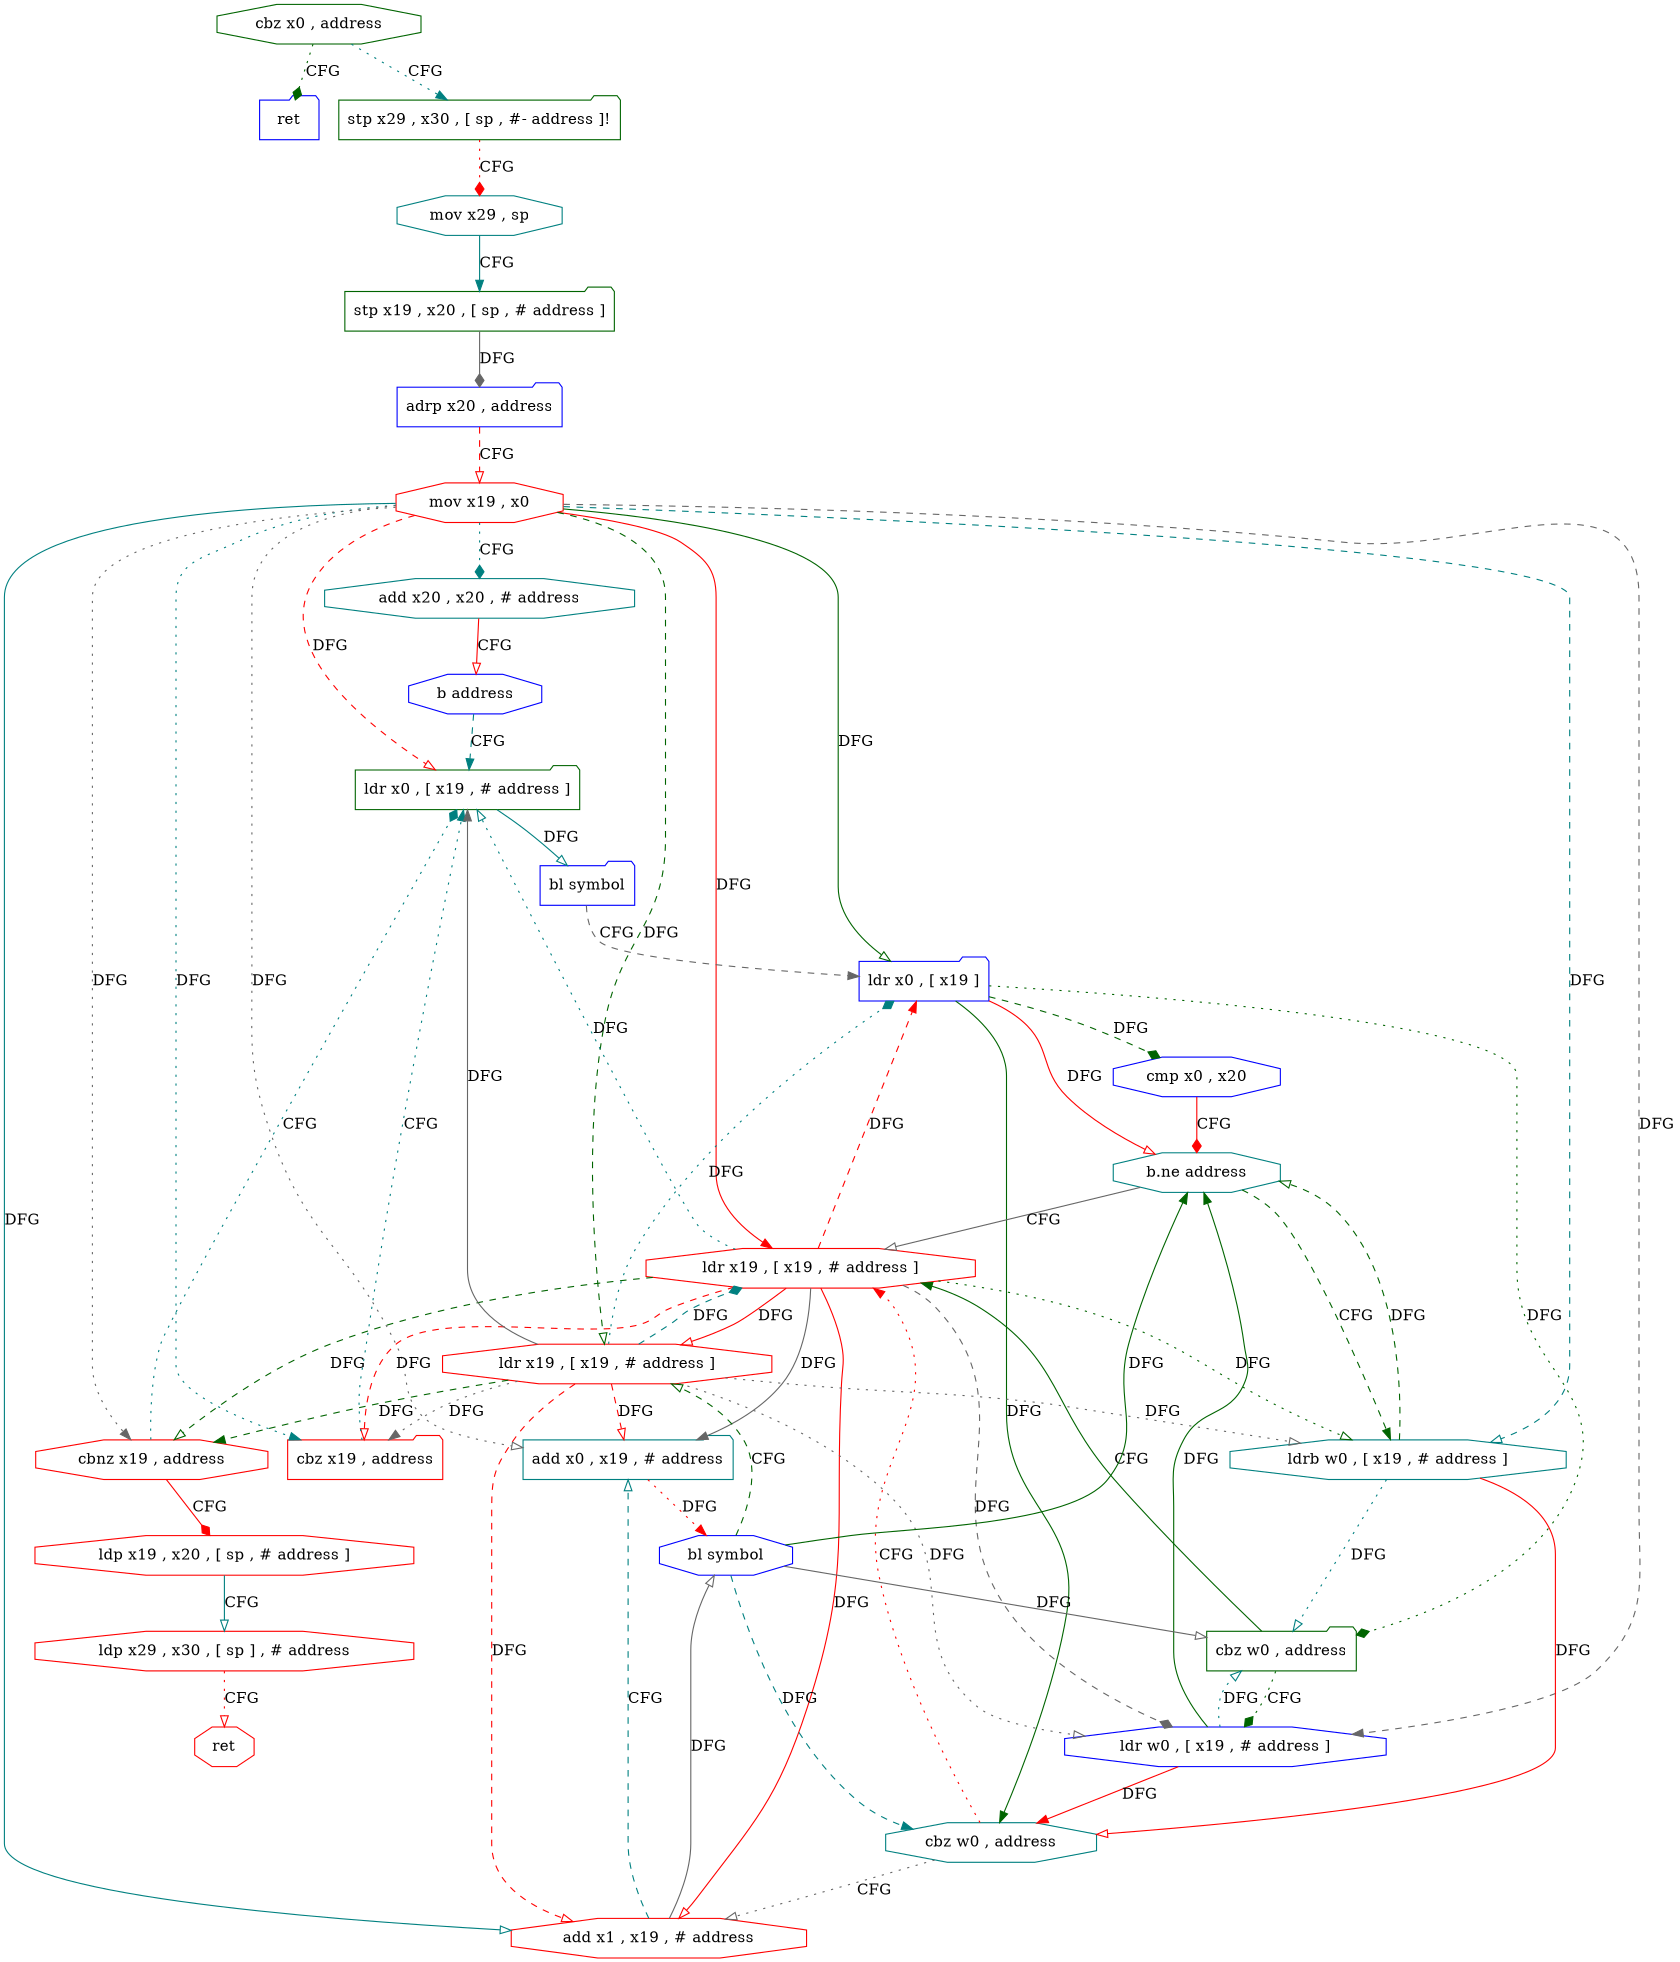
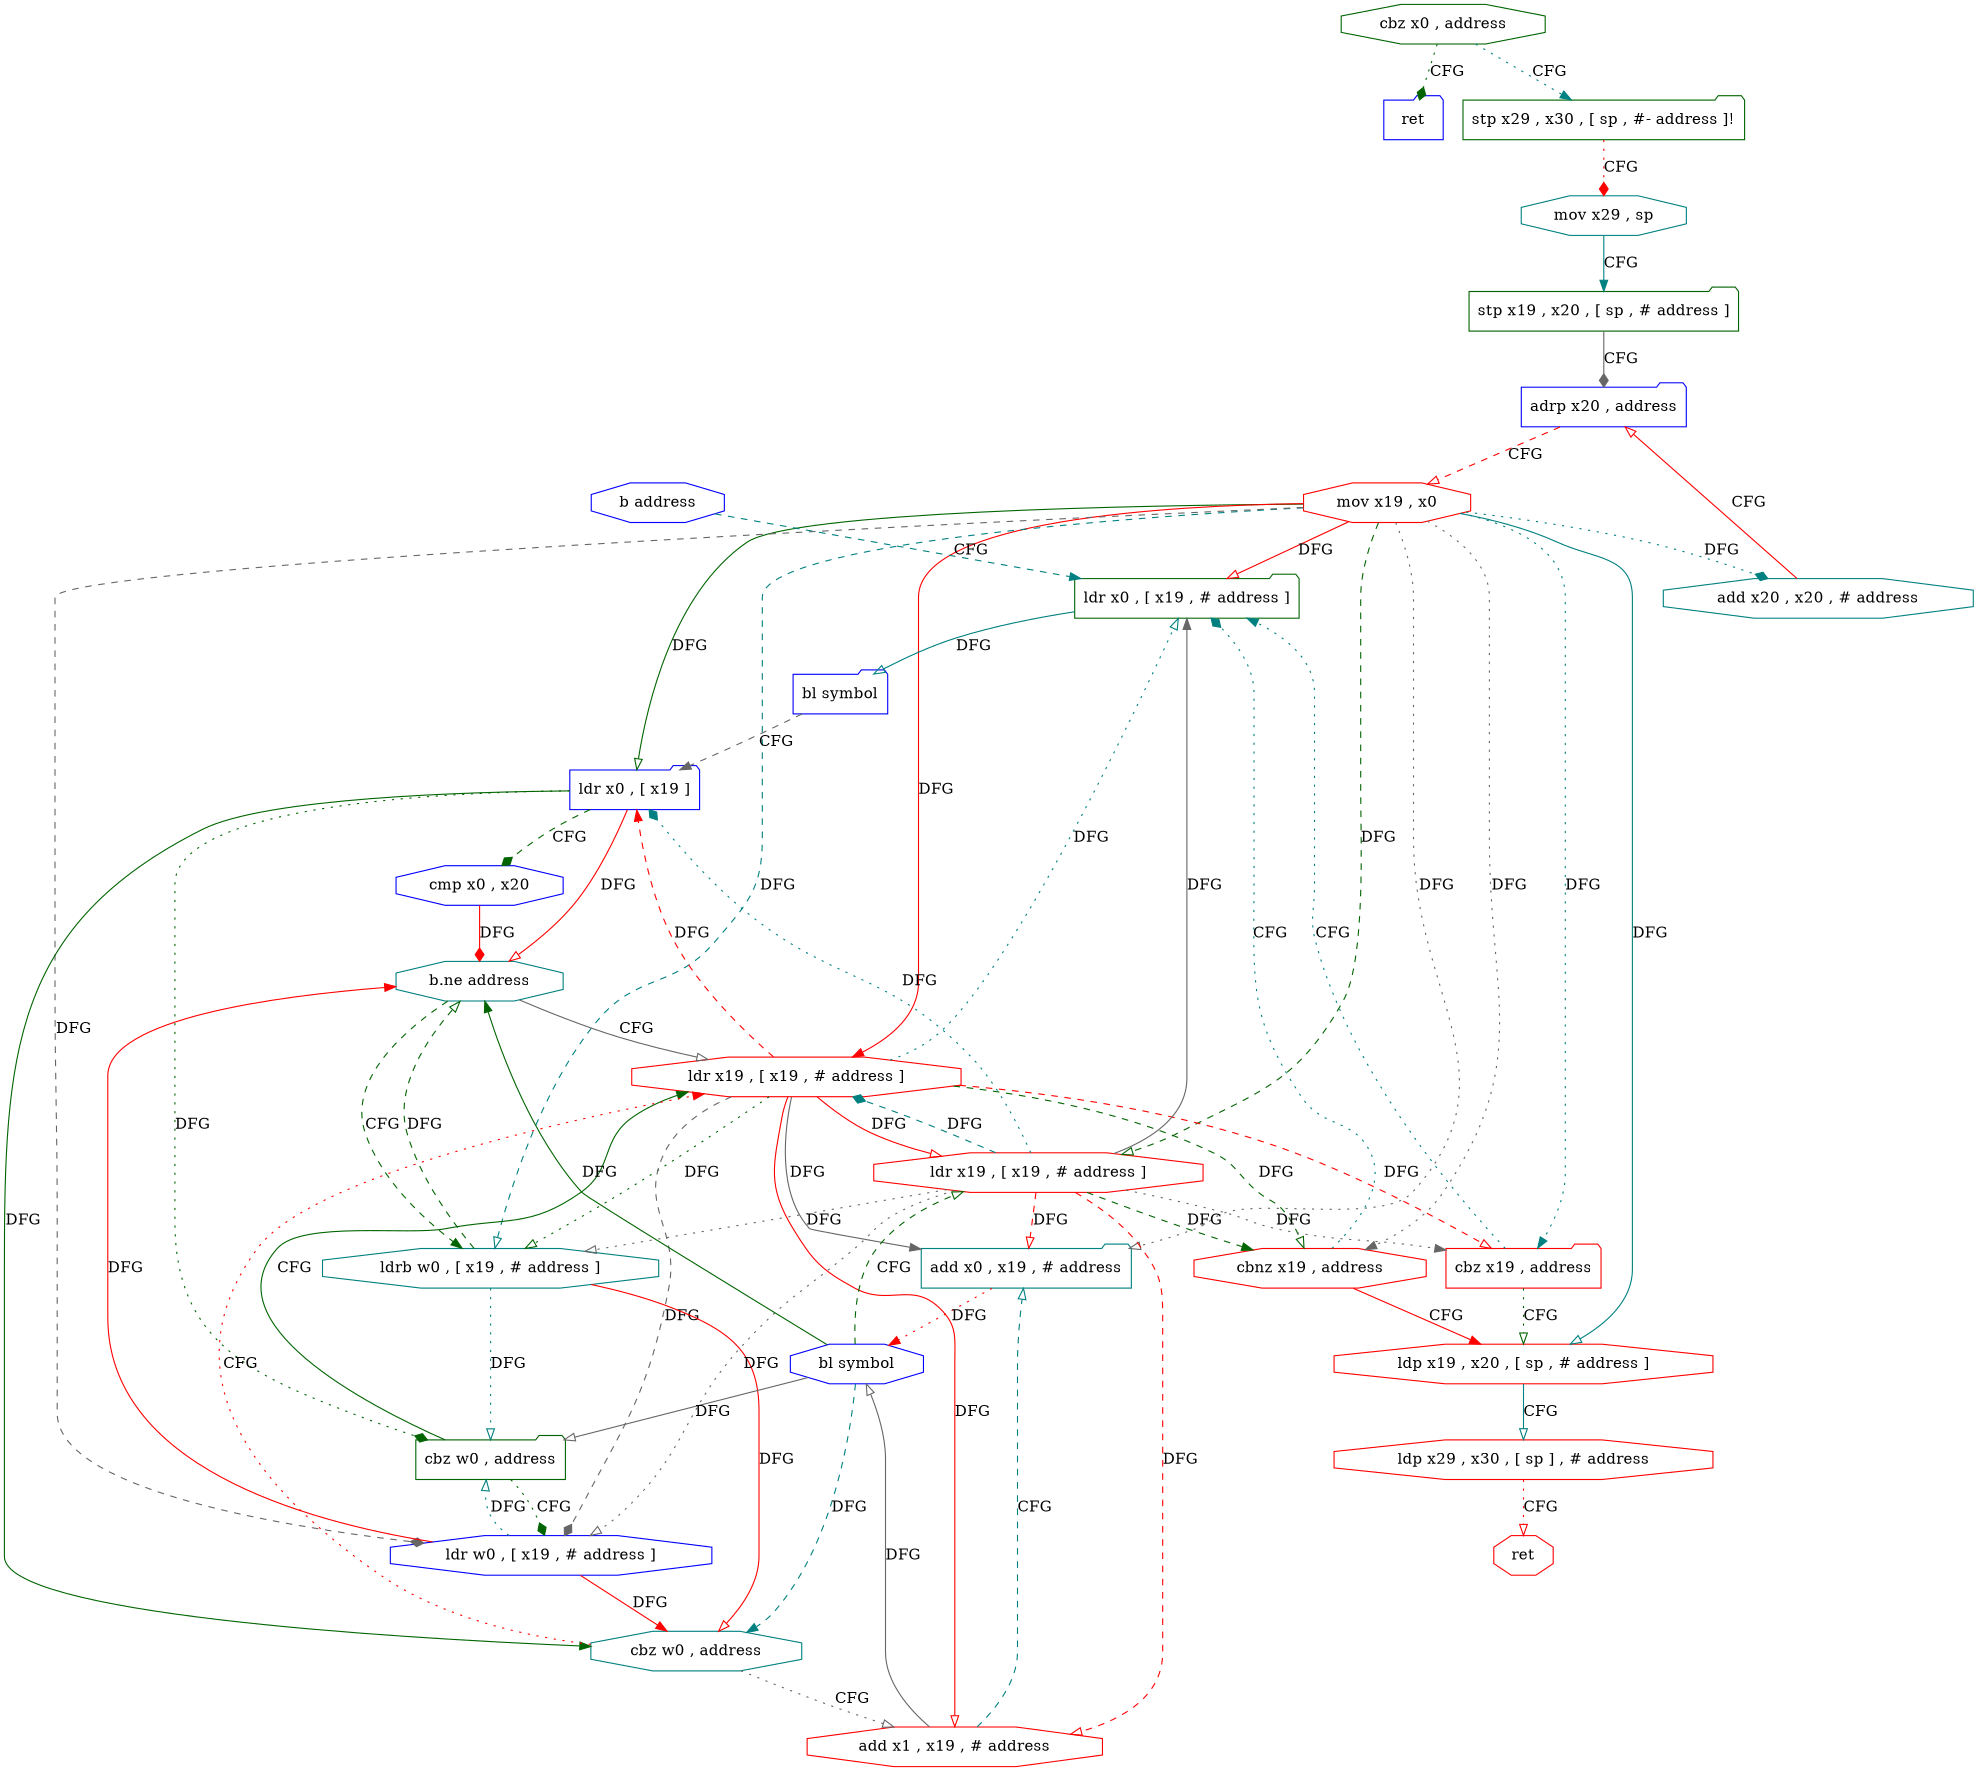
edge "stp x19 , x20 , [ sp , # address ]" -> "adrp x20 , address": label "DFG" -> "CFG"
edge "mov x19 , x0" -> "add x20 , x20 , # address": label "CFG" -> "DFG"
edge "mov x19 , x0" -> "ldr x0 , [ x19 , # address ]": style dashed -> solid
edge "add x20 , x20 , # address" -> "b address": now "add x20 , x20 , # address" -> "adrp x20 , address"
edge "mov x19 , x0" -> "ldr w0 , [ x19 , # address ]": arrowhead normal -> diamond
edge "ldr x0 , [ x19 ]" -> "cmp x0 , x20": label "DFG" -> "CFG"
edge "cmp x0 , x20" -> "b.ne address": label "CFG" -> "DFG"
edge "mov x19 , x0" -> "add x1 , x19 , # address": now "mov x19 , x0" -> "ldp x19 , x20 , [ sp , # address ]"
edge "cbz x19 , address" -> "ldp x19 , x20 , [ sp , # address ]": added, label "CFG"
edge "ldr w0 , [ x19 , # address ]" -> "b.ne address": color darkgreen -> red
edge "cbnz x19 , address" -> "ldp x19 , x20 , [ sp , # address ]": arrowhead diamond -> normal
